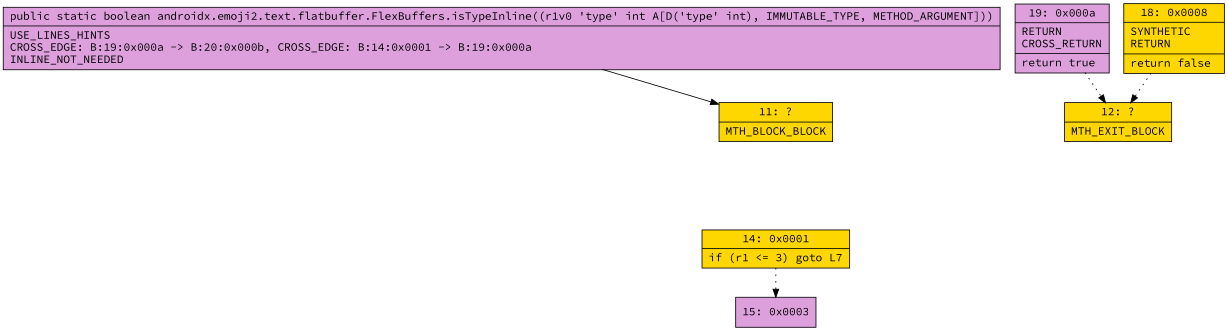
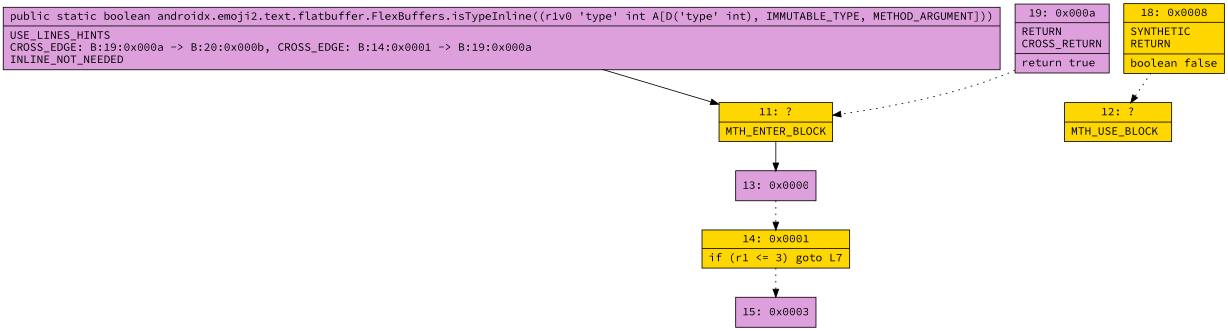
node "18: 0x0008": text "return false" -> "boolean false"
edge "19: 0x000a" -> "12: ?": now "19: 0x000a" -> "11: ?"
node "11: ?": text "MTH_BLOCK_BLOCK" -> "MTH_ENTER_BLOCK"
node "12: ?": text "MTH_EXIT_BLOCK" -> "MTH_USE_BLOCK"
node "13: 0x0000": added
